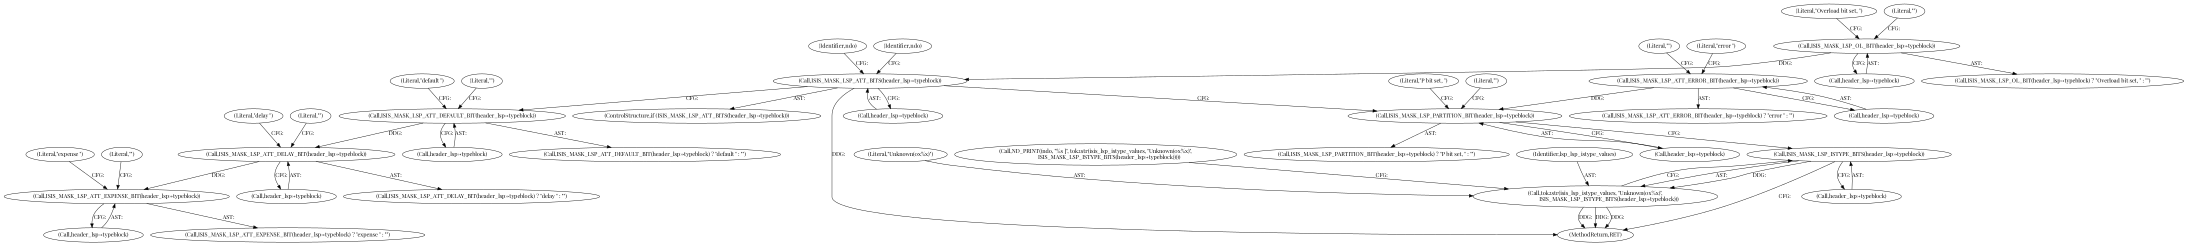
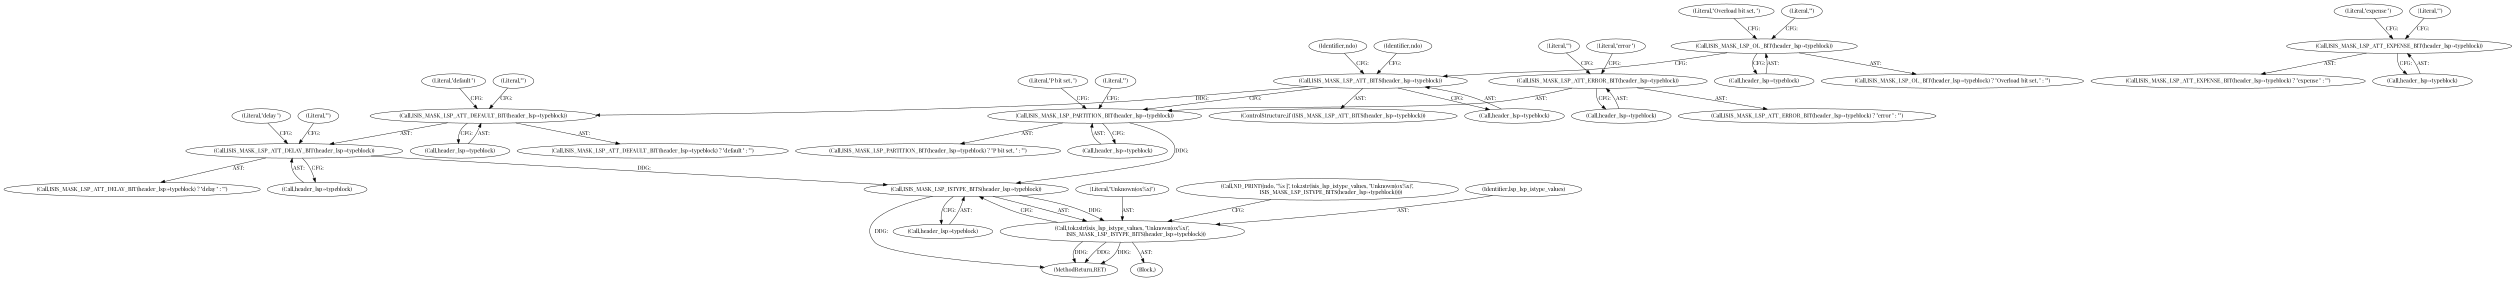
edge "(Call,ISIS_MASK_LSP_OL_BIT(header_lsp->typeblock))" -> "(Call,ISIS_MASK_LSP_ATT_BITS(header_lsp->typeblock))": label "DDG: " -> "CFG: "
edge "(Call,ISIS_MASK_LSP_ATT_BITS(header_lsp->typeblock))" -> "(Call,ISIS_MASK_LSP_ATT_DEFAULT_BIT(header_lsp->typeblock))": label "CFG: " -> "DDG: "
edge "(Call,ISIS_MASK_LSP_ATT_ERROR_BIT(header_lsp->typeblock))" -> "(Call,ISIS_MASK_LSP_PARTITION_BIT(header_lsp->typeblock))": label "DDG: " -> "AST: "
edge "(Call,ISIS_MASK_LSP_ATT_DEFAULT_BIT(header_lsp->typeblock))" -> "(Call,ISIS_MASK_LSP_ATT_DELAY_BIT(header_lsp->typeblock))": label "DDG: " -> "AST: "
edge "(Call,ISIS_MASK_LSP_PARTITION_BIT(header_lsp->typeblock))" -> "(Call,ISIS_MASK_LSP_ISTYPE_BITS(header_lsp->typeblock))": label "CFG: " -> "DDG: "
edge "(Call,ISIS_MASK_LSP_ATT_DELAY_BIT(header_lsp->typeblock))" -> "(Call,ISIS_MASK_LSP_ATT_EXPENSE_BIT(header_lsp->typeblock))": now "(Call,ISIS_MASK_LSP_ATT_DELAY_BIT(header_lsp->typeblock))" -> "(Call,ISIS_MASK_LSP_ISTYPE_BITS(header_lsp->typeblock))"
edge "(Call,ISIS_MASK_LSP_ISTYPE_BITS(header_lsp->typeblock))" -> "(MethodReturn,RET)": label "CFG: " -> "DDG: "
edge "(Call,ISIS_MASK_LSP_ATT_BITS(header_lsp->typeblock))" -> "(MethodReturn,RET)": removed, label "DDG:"
node "(Block,)": added
